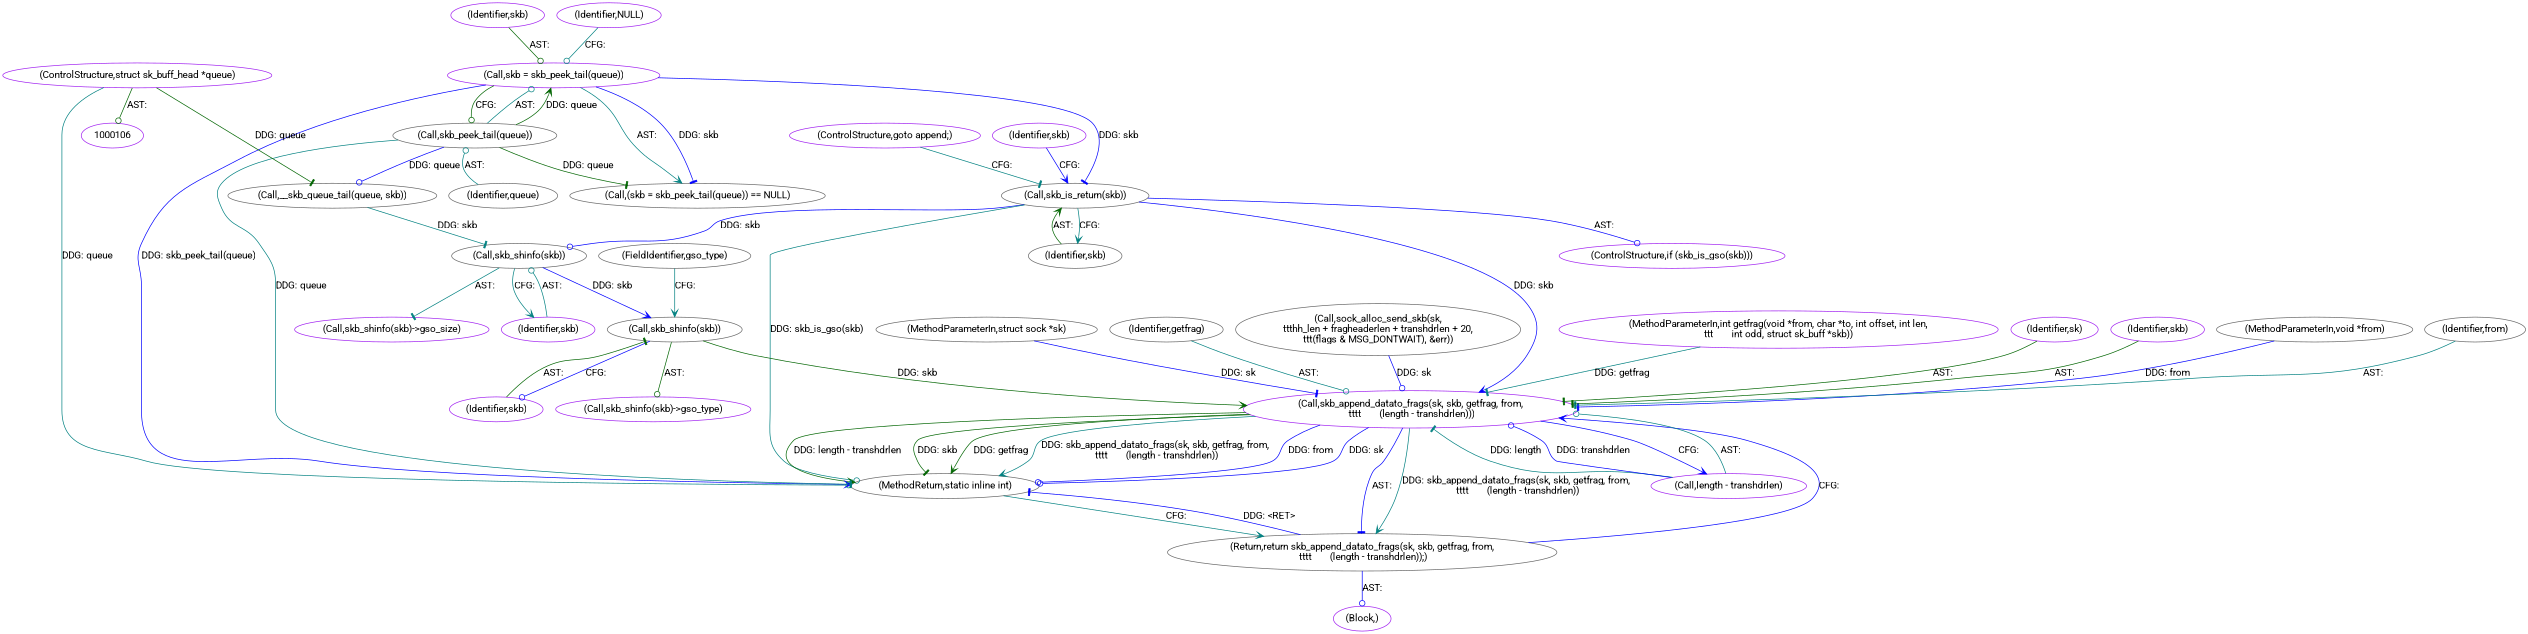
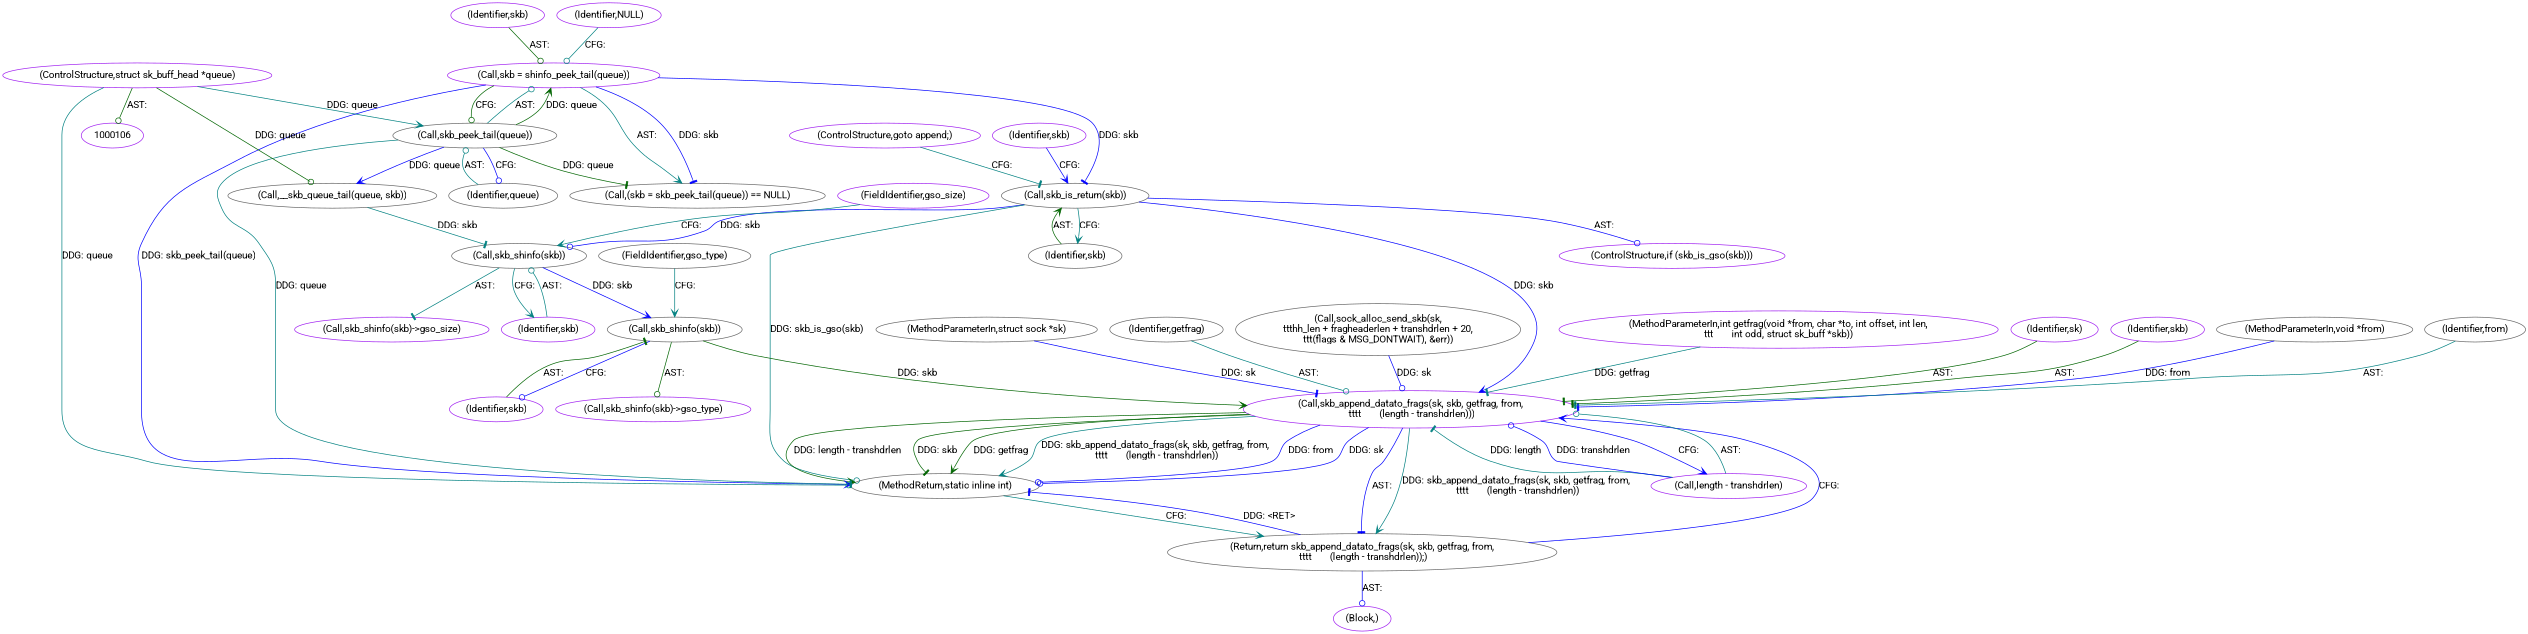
node "(Call,skb = skb_peek_tail(queue))": label "(Call,skb = skb_peek_tail(queue))" -> "(Call,skb = shinfo_peek_tail(queue))"
edge "(ControlStructure,struct sk_buff_head *queue)" -> "(Call,skb_peek_tail(queue))": added, label "DDG: queue"
edge "(ControlStructure,struct sk_buff_head *queue)" -> "(Call,__skb_queue_tail(queue, skb))": arrowhead tee -> odot
edge "(Call,skb_peek_tail(queue))" -> "(Identifier,queue)": added, label "CFG:"
edge "(Call,skb_peek_tail(queue))" -> "(Call,__skb_queue_tail(queue, skb))": arrowhead odot -> vee
node "(FieldIdentifier,gso_size)": added
